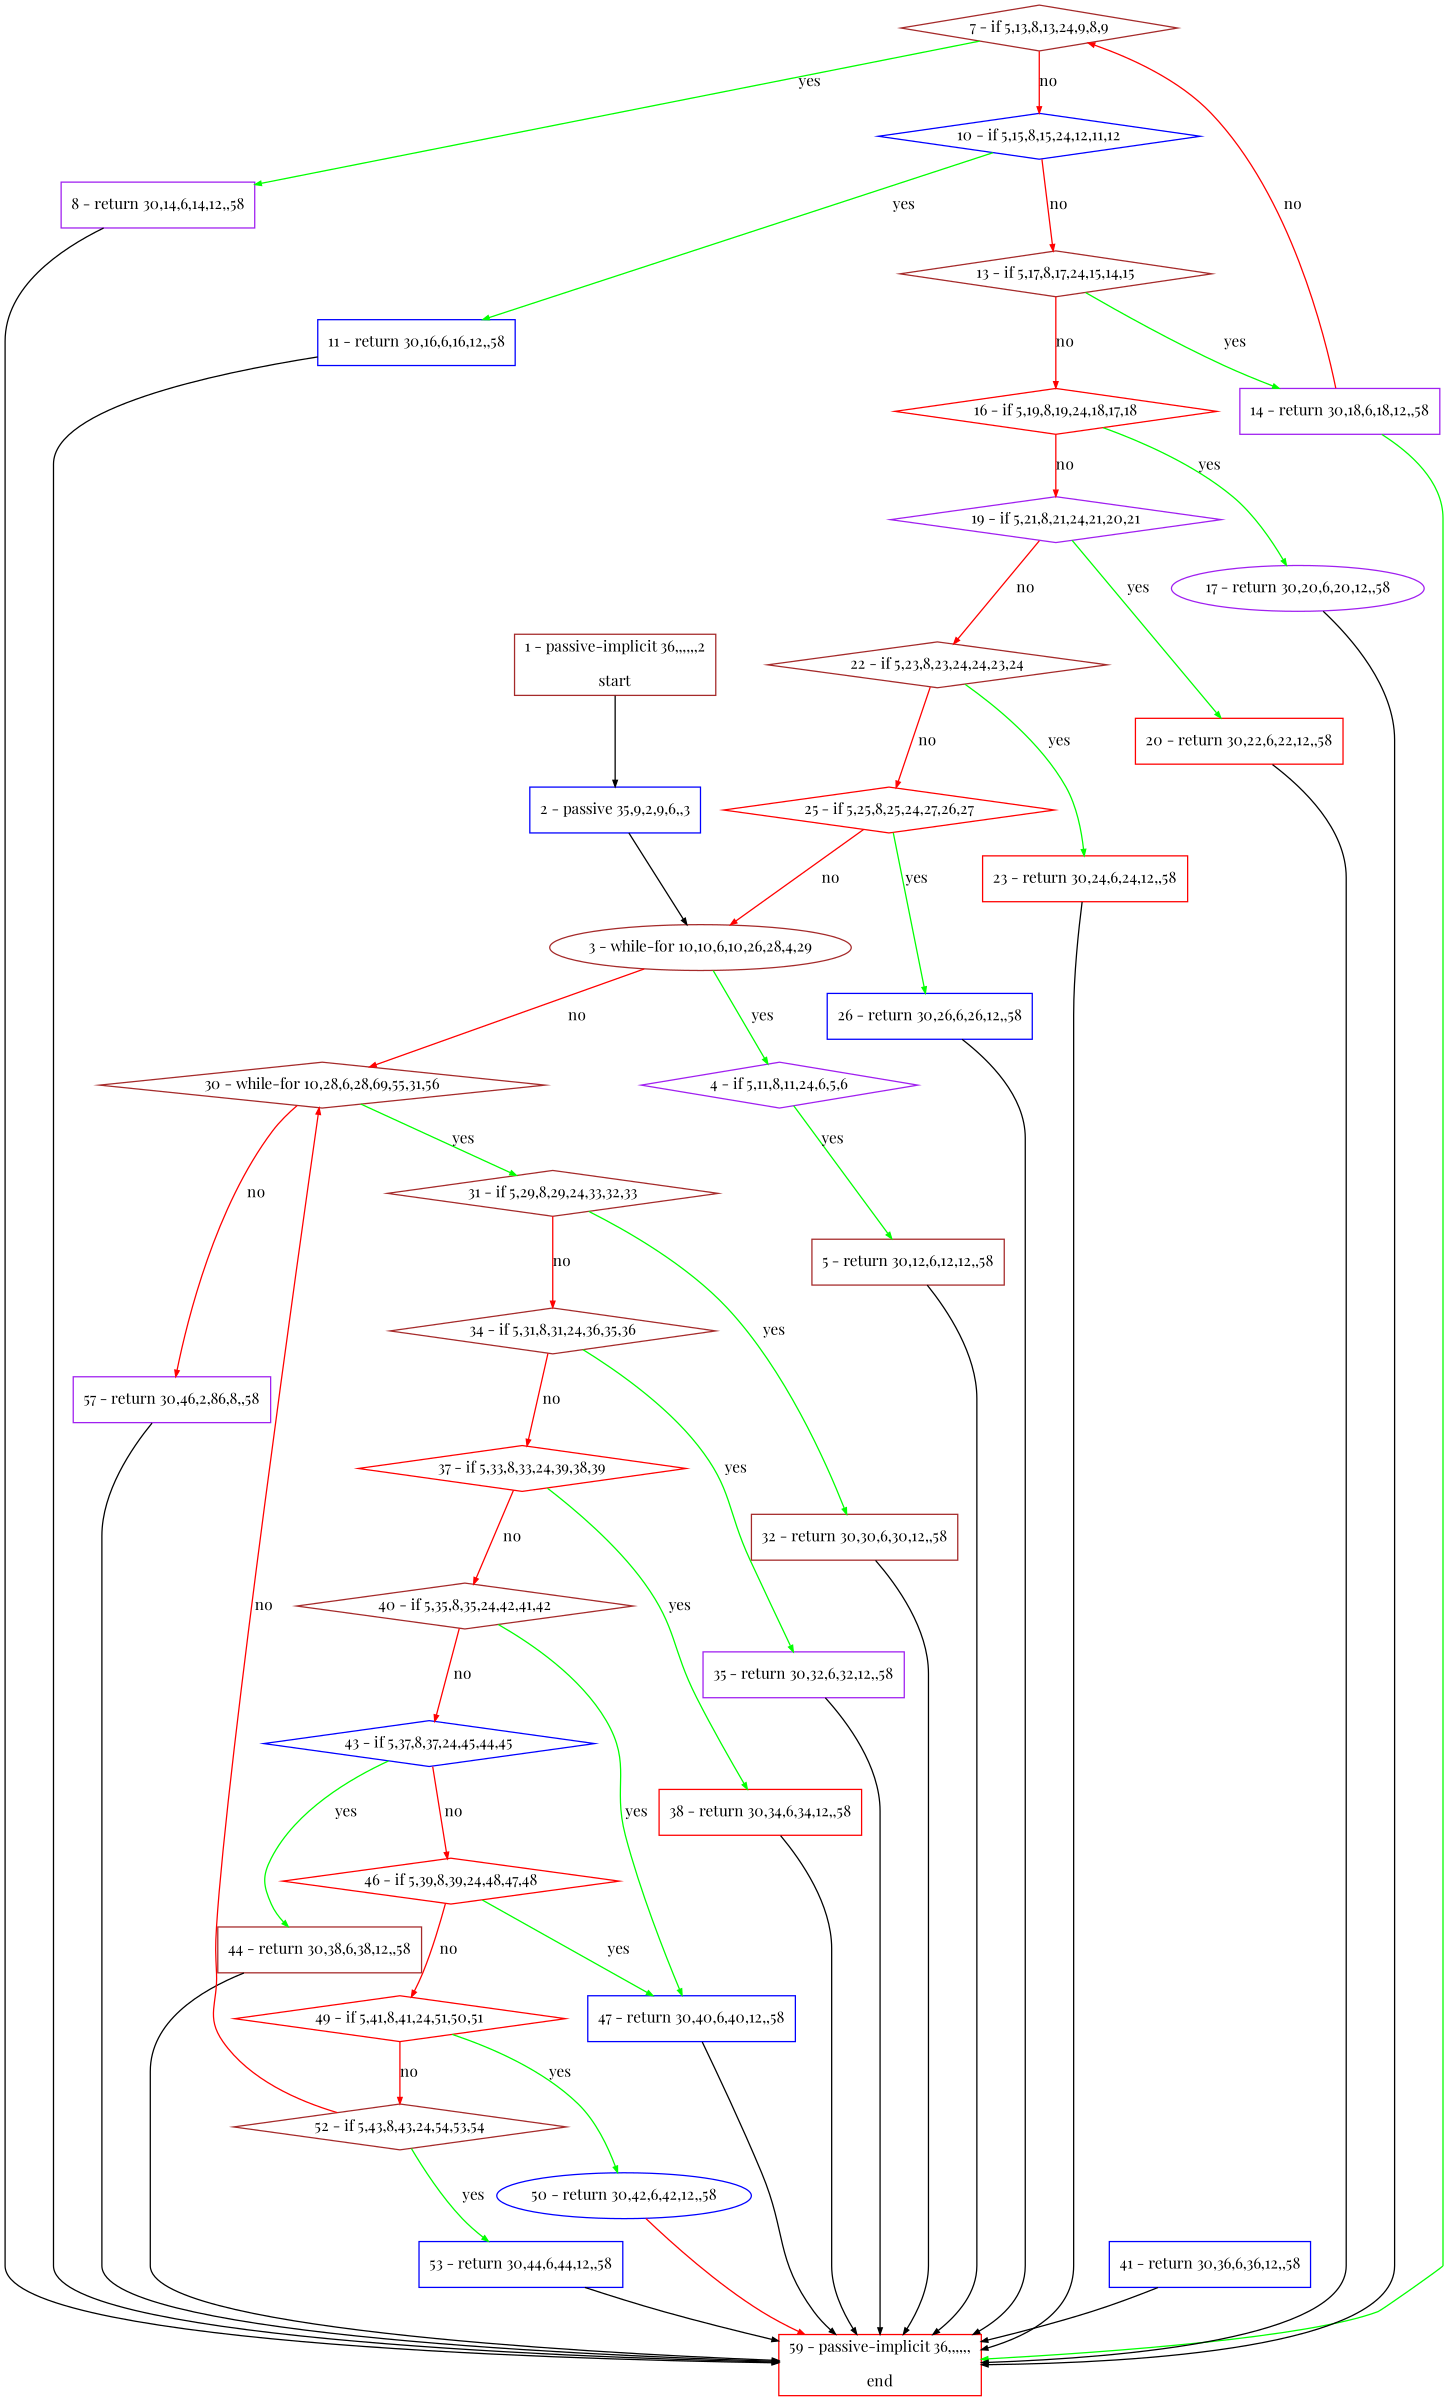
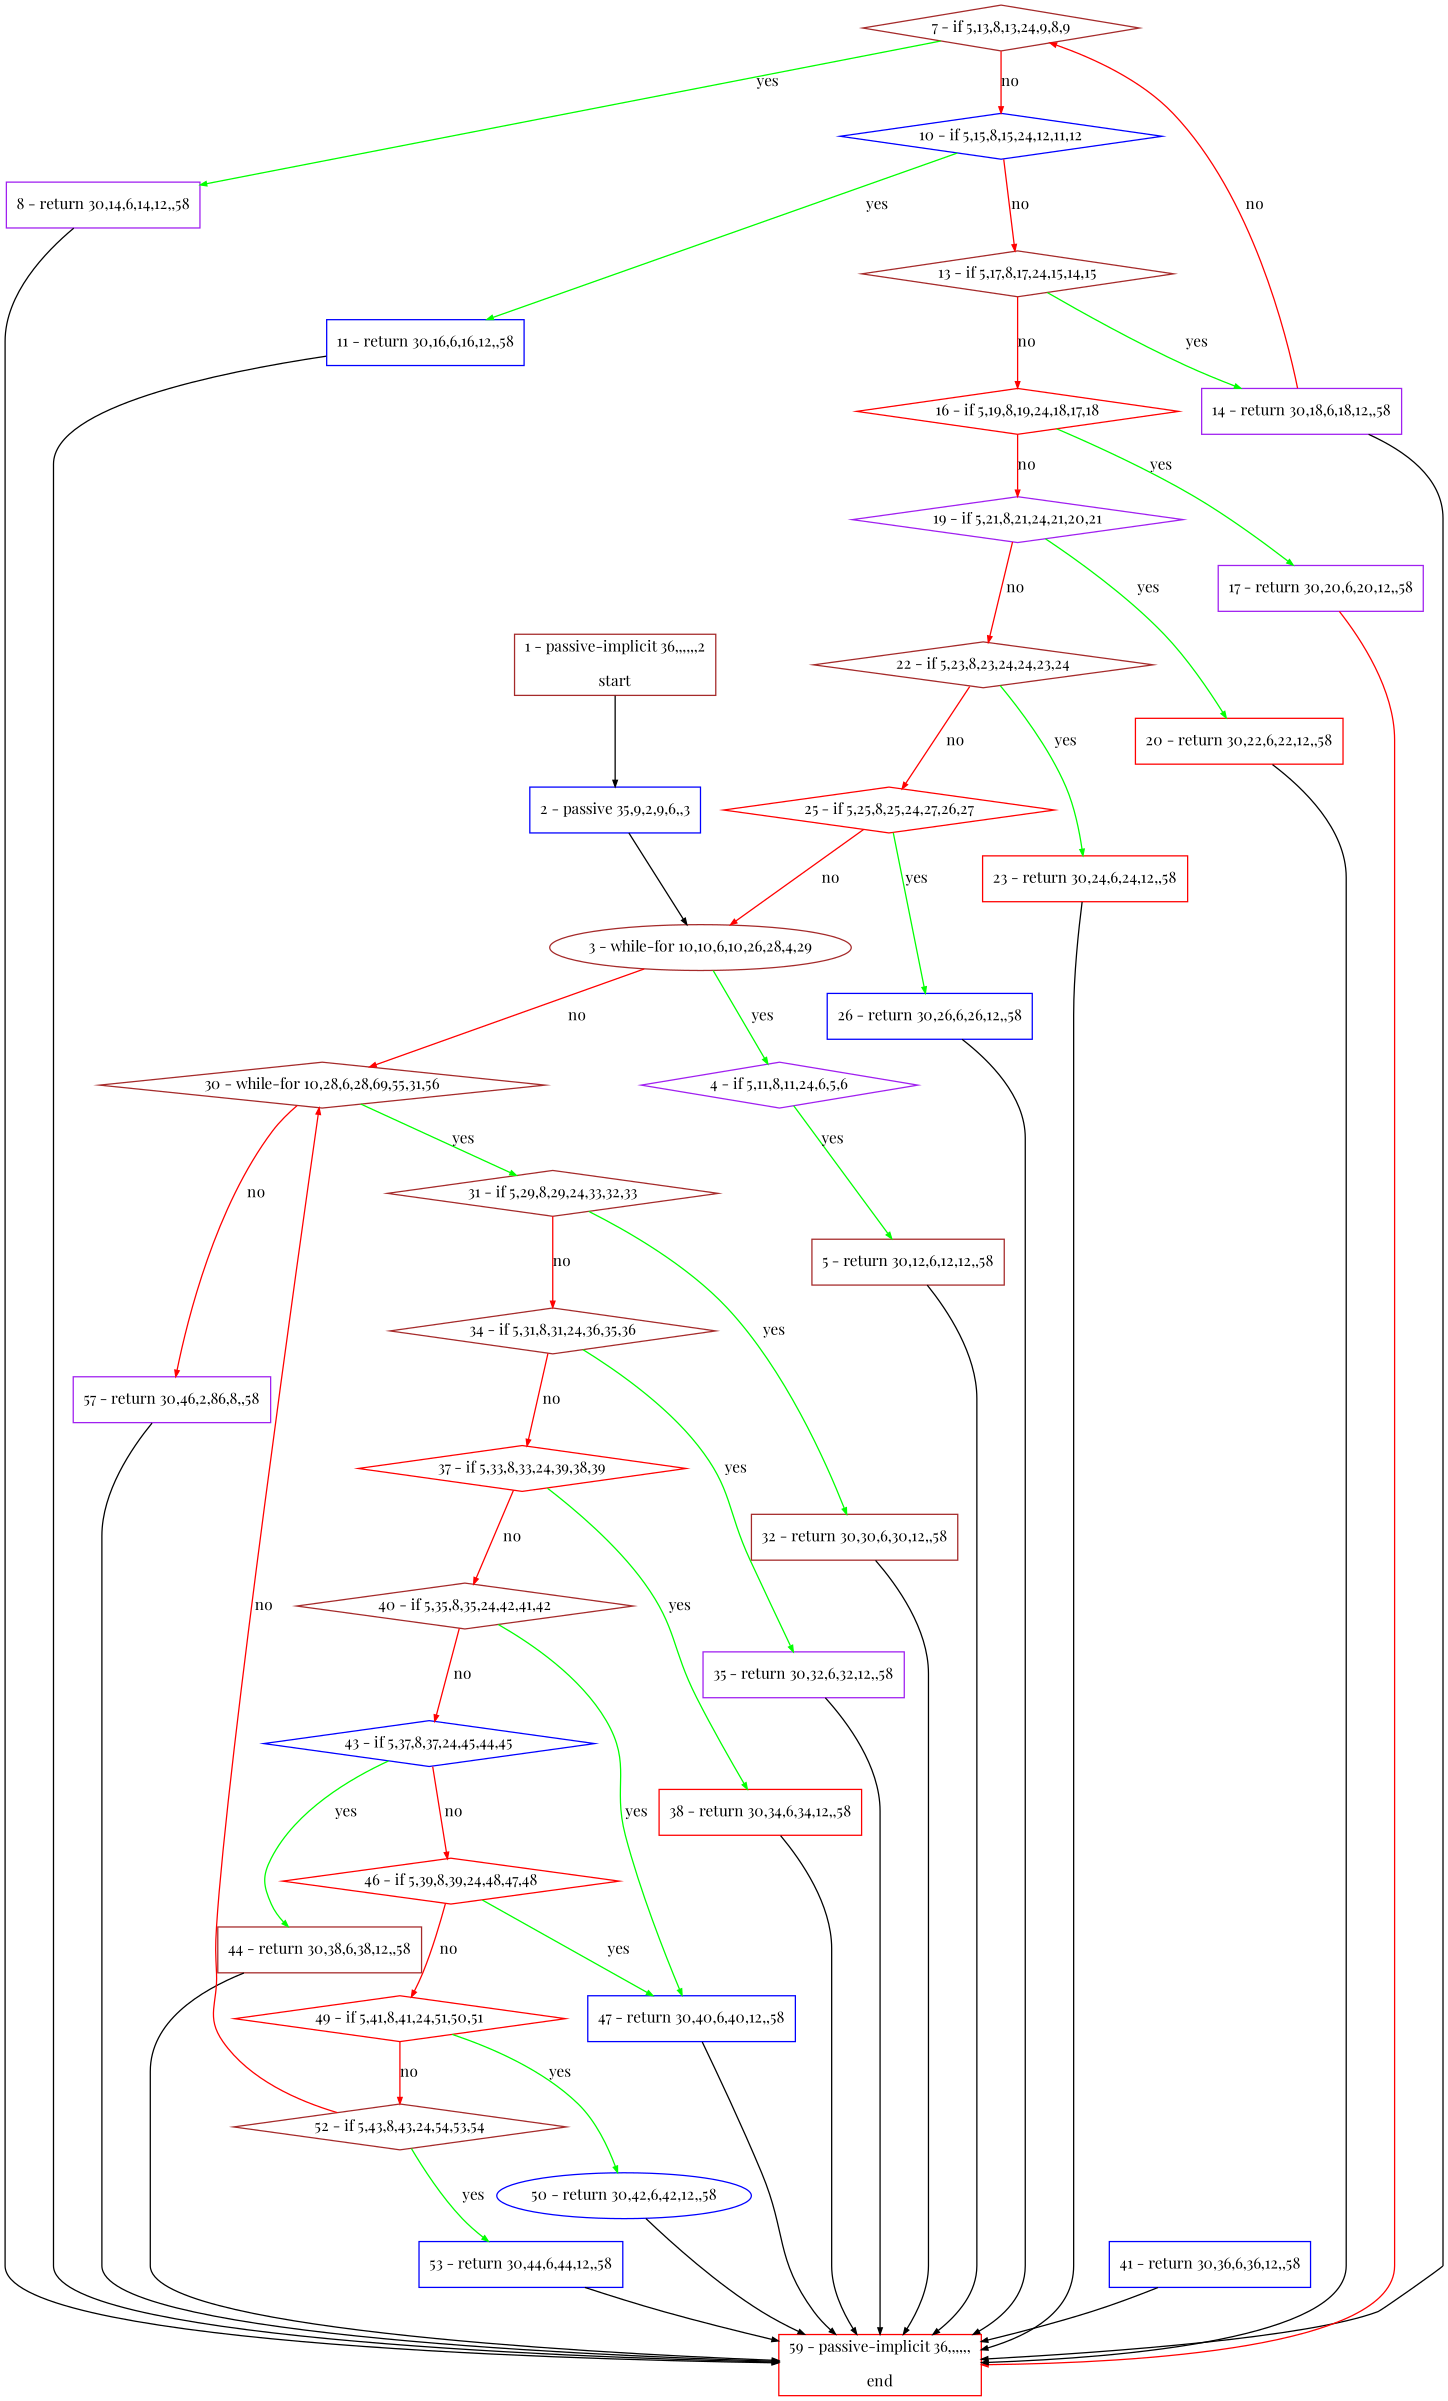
node "17 - return 30,20,6,20,12,,58": shape ellipse -> box
edge "14 - return 30,18,6,18,12,,58" -> "59 - passive-implicit 36,,,,,, end": color #00ff00 -> #000000
edge "17 - return 30,20,6,20,12,,58" -> "59 - passive-implicit 36,,,,,, end": color #000000 -> #ff0000
edge "50 - return 30,42,6,42,12,,58" -> "59 - passive-implicit 36,,,,,, end": color #ff0000 -> #000000
